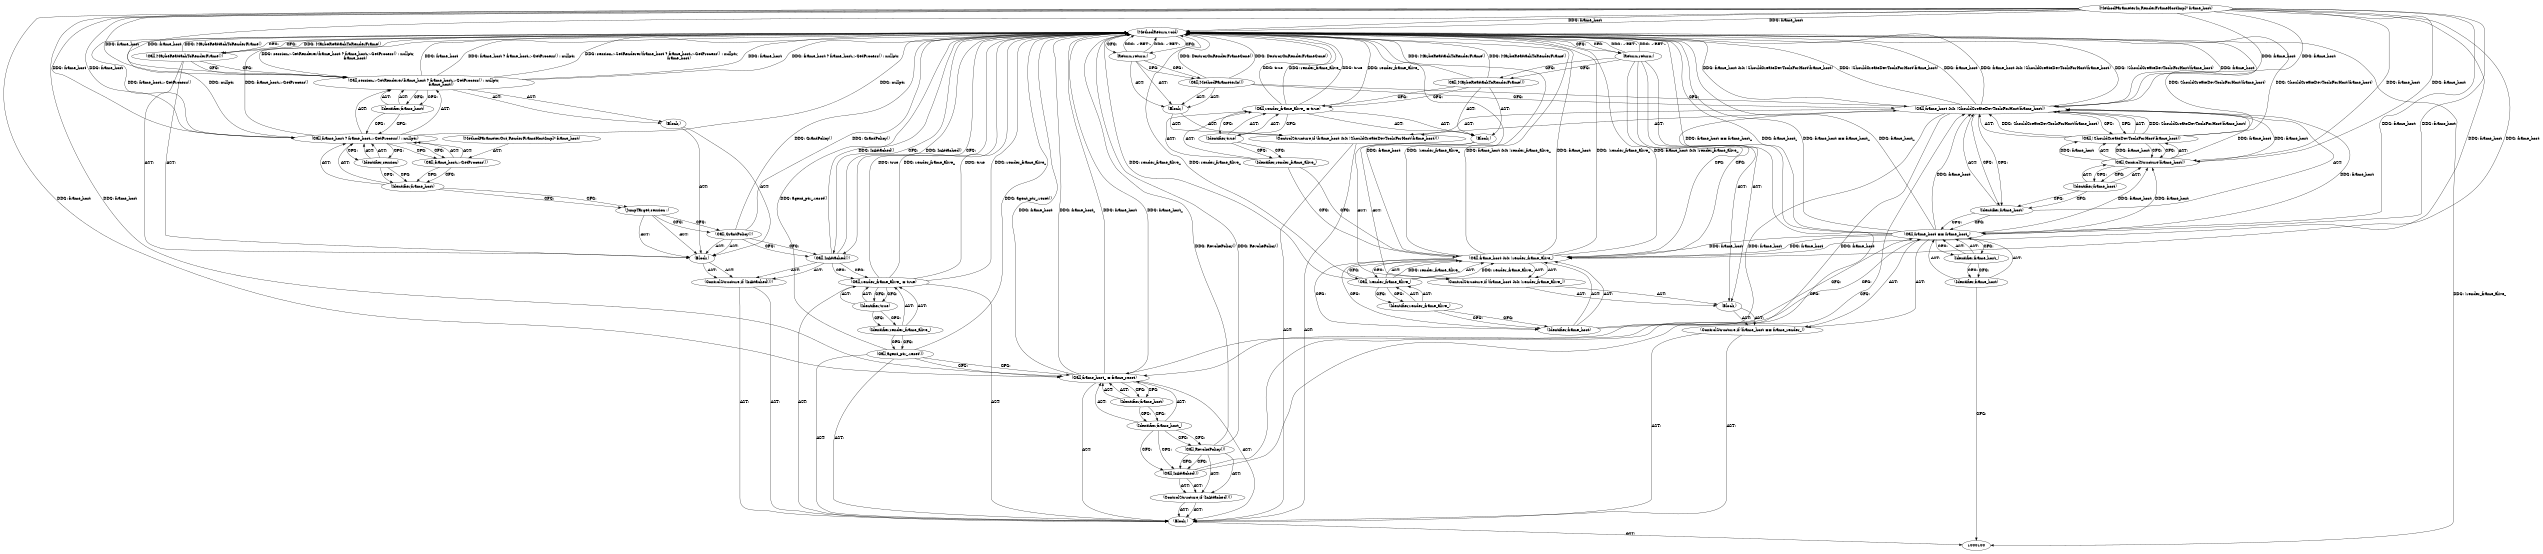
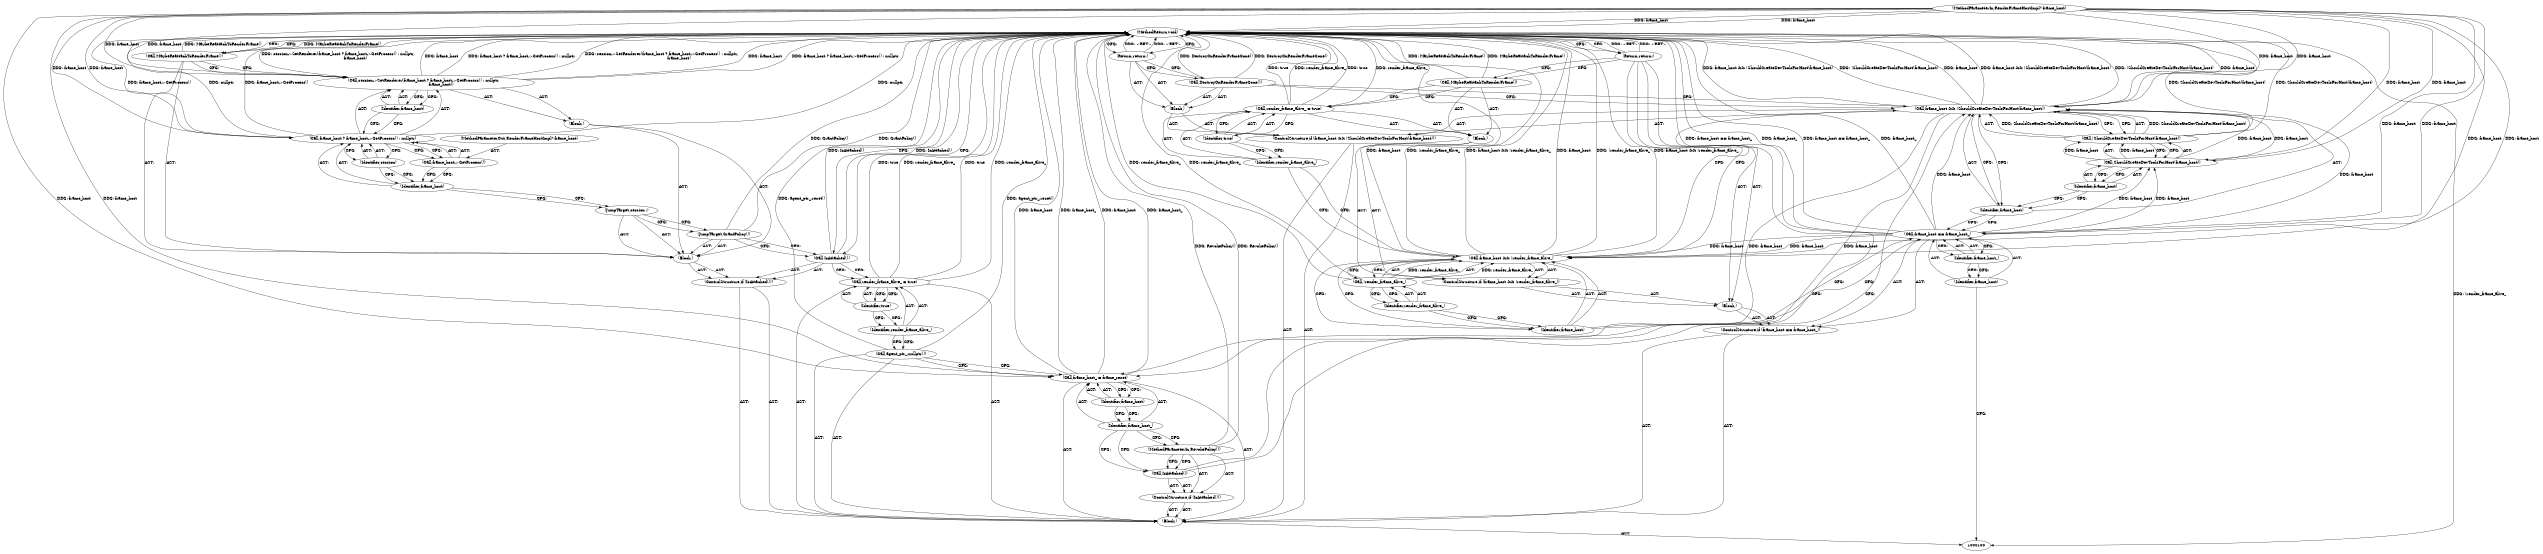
node "(Call,MethodParameterIn())": label "(Call,MethodParameterIn())" -> "(Call,DestroyOnRenderFrameGone())"
node "(Call,ControlStructure(frame_host))": label "(Call,ControlStructure(frame_host))" -> "(Call,ShouldCreateDevToolsForHost(frame_host))"
node "(Call,GrantPolicy())": label "(Call,GrantPolicy())" -> "(JumpTarget,GrantPolicy())"
node "(ControlStructure,if (frame_host == frame_render_))": label "(ControlStructure,if (frame_host == frame_render_))" -> "(ControlStructure,if (frame_host == frame_host_))"
node "(Call,agent_ptr_.reset())": label "(Call,agent_ptr_.reset())" -> "(Call,agent_ptr_.nullptr())"
node "(Call,RevokePolicy())": label "(Call,RevokePolicy())" -> "(MethodParameterIn,RevokePolicy())"
